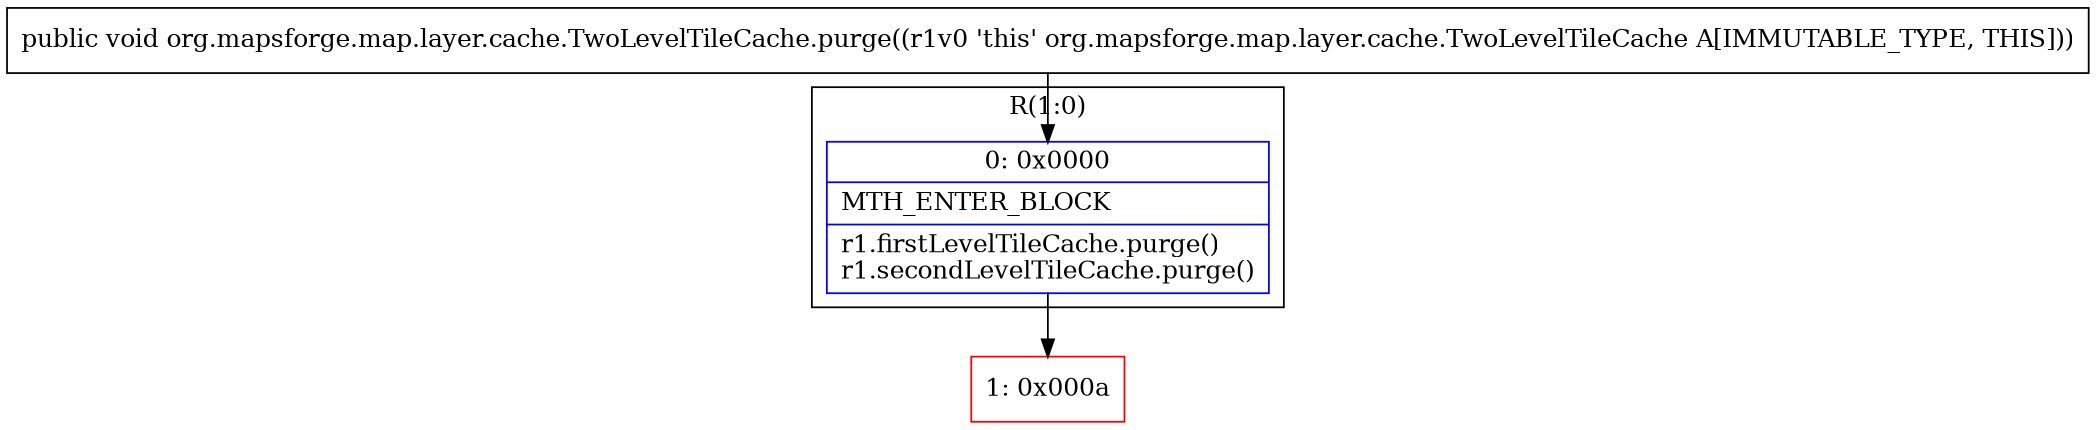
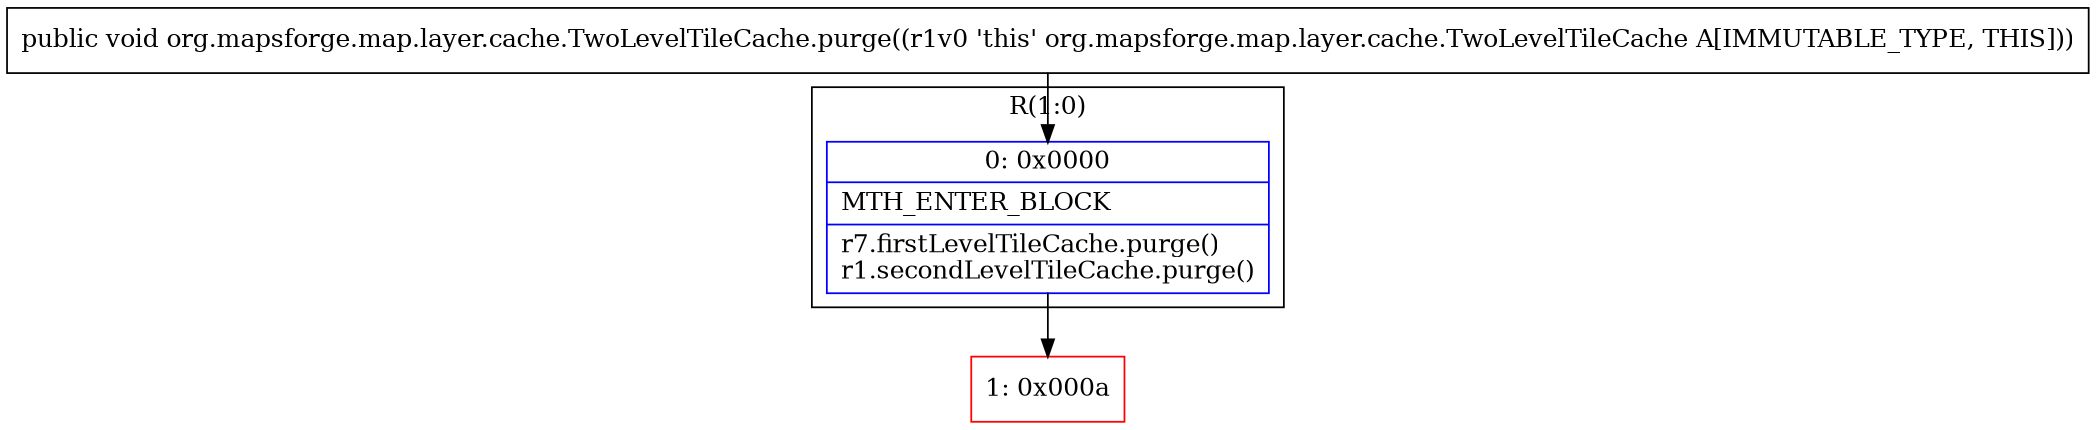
node "0: 0x0000": text "r1.firstLevelTileCache.purge()" -> "r7.firstLevelTileCache.purge()"
